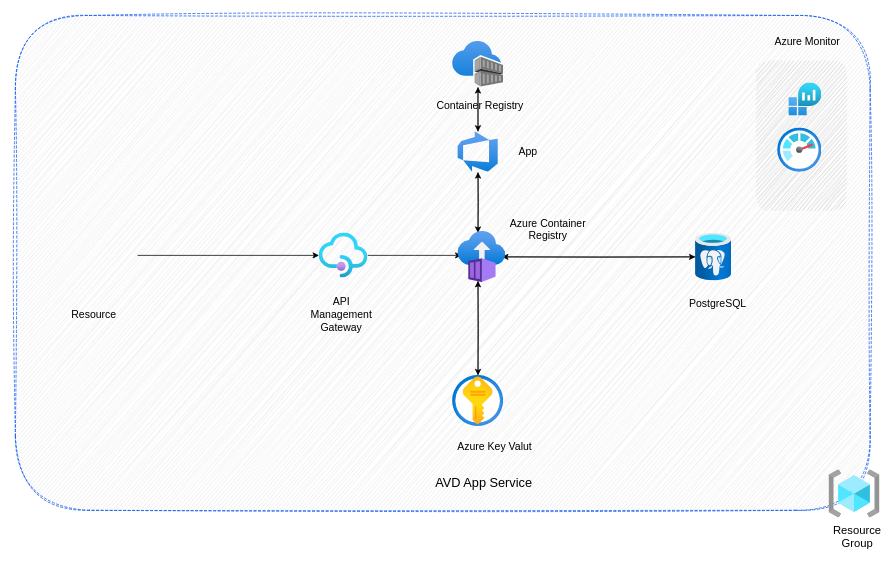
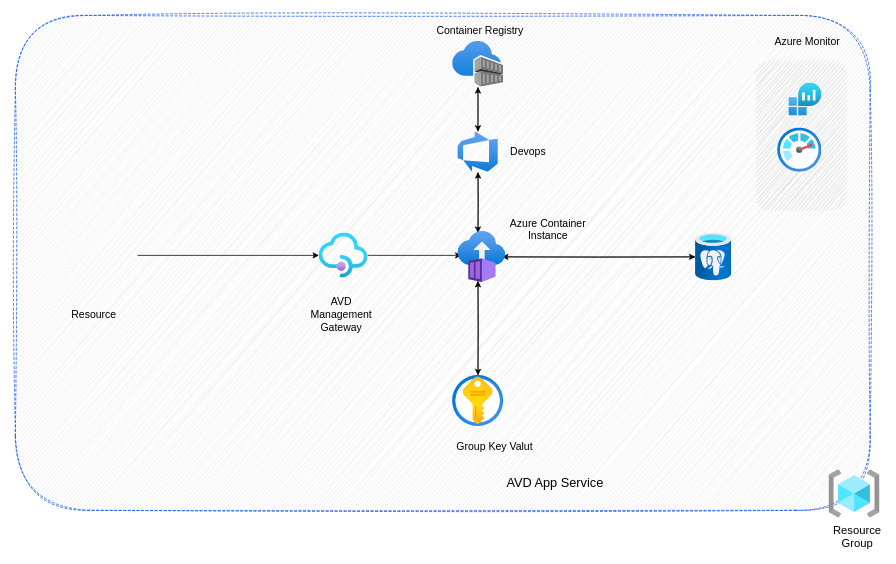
node "Container Registry": moved (480, 105) -> (480, 30)
node "App": label "App" -> "Devops"
node "Azure Container Registry": label "Azure Container Registry" -> "Azure Container Instance"
node "PostgreSQL": removed
node "API Management Gateway": label "API Management Gateway" -> "AVD Management Gateway"
node "Azure Key Valut": label "Azure Key Valut" -> "Group Key Valut"
node "AVD App Service": moved (484, 484) -> (555, 484)
